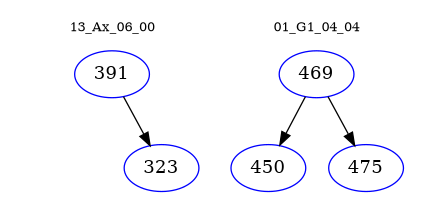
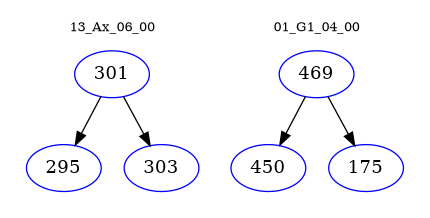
cluster "01_G1_04_04": label "01_G1_04_04" -> "01_G1_04_00"
node "391": label "391" -> "301"
node "295": added
node "323": label "323" -> "303"
node "475": label "475" -> "175"
